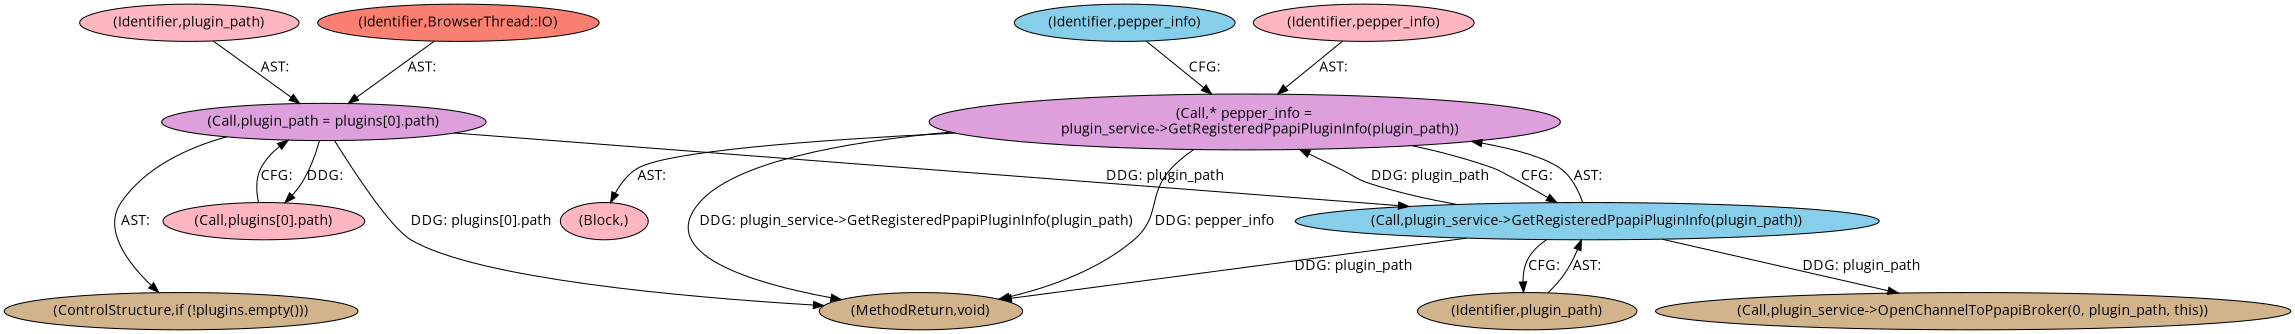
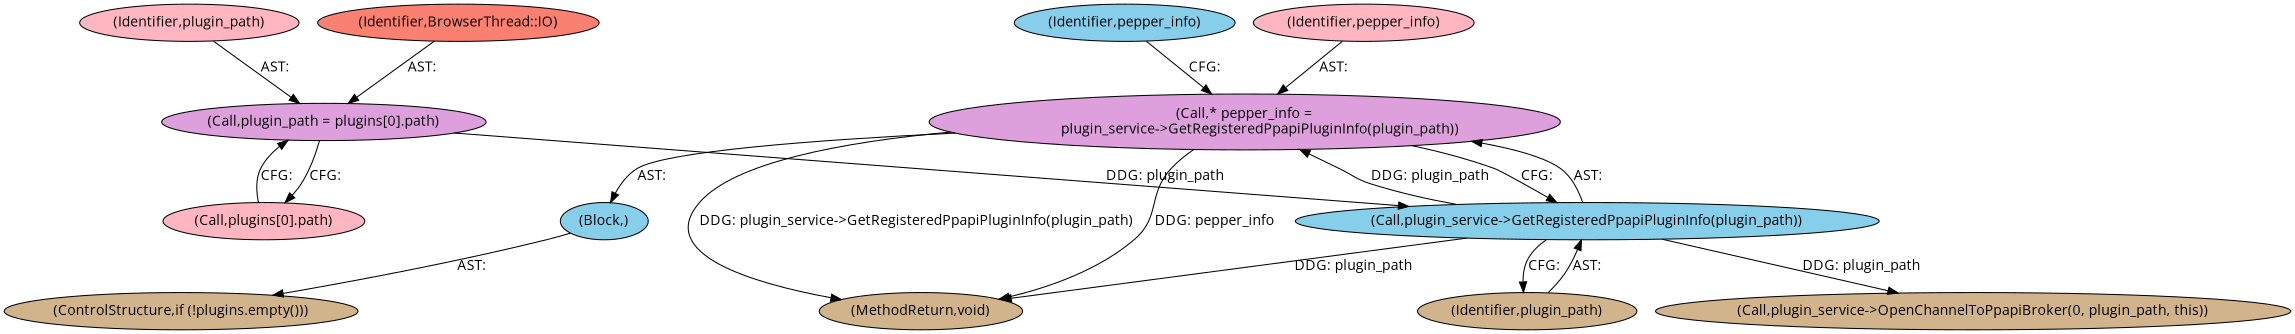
edge "(Call,plugin_path = plugins[0].path)" -> "(Call,plugins[0].path)": label "DDG: " -> "CFG: "
edge "(Call,plugin_path = plugins[0].path)" -> "(ControlStructure,if (!plugins.empty()))": now "(Block,)" -> "(ControlStructure,if (!plugins.empty()))"
node "(Block,)": fillcolor lightpink -> skyblue
edge "(Call,plugin_path = plugins[0].path)" -> "(MethodReturn,void)": removed, label "DDG: plugins[0].path"
